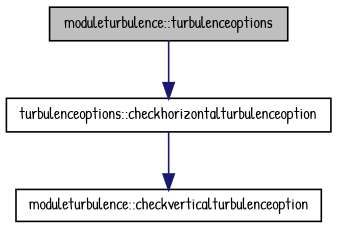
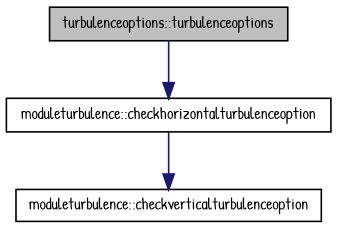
node "moduleturbulence::turbulenceoptions": label "moduleturbulence::turbulenceoptions" -> "turbulenceoptions::turbulenceoptions"
node "turbulenceoptions::checkhorizontalturbulenceoption": label "turbulenceoptions::checkhorizontalturbulenceoption" -> "moduleturbulence::checkhorizontalturbulenceoption"
